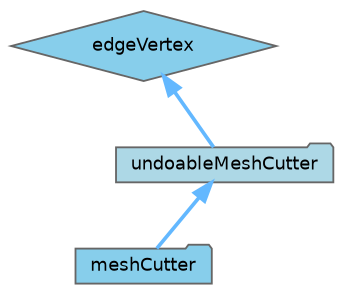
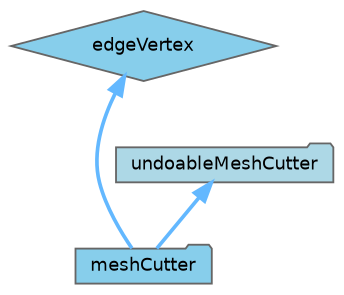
edge "undoableMeshCutter" -> "edgeVertex": now "meshCutter" -> "edgeVertex"
